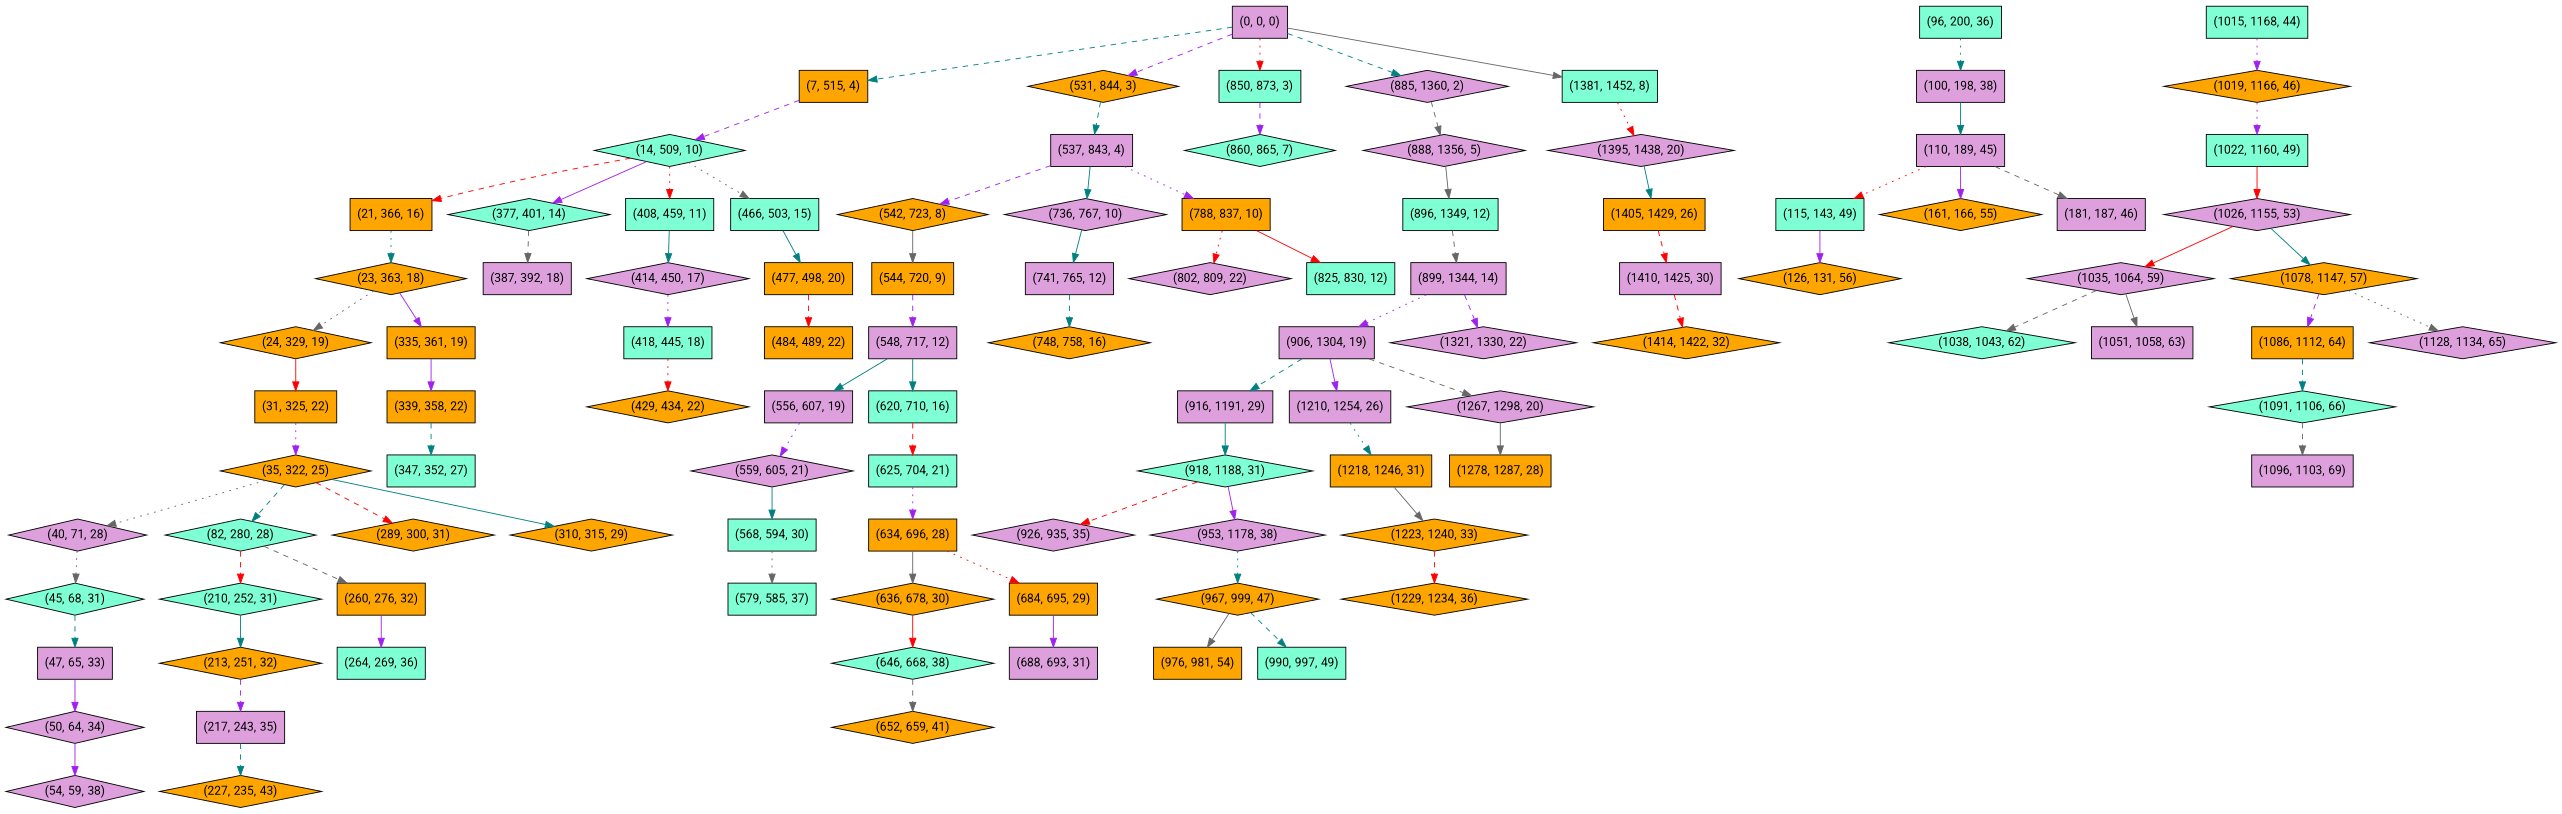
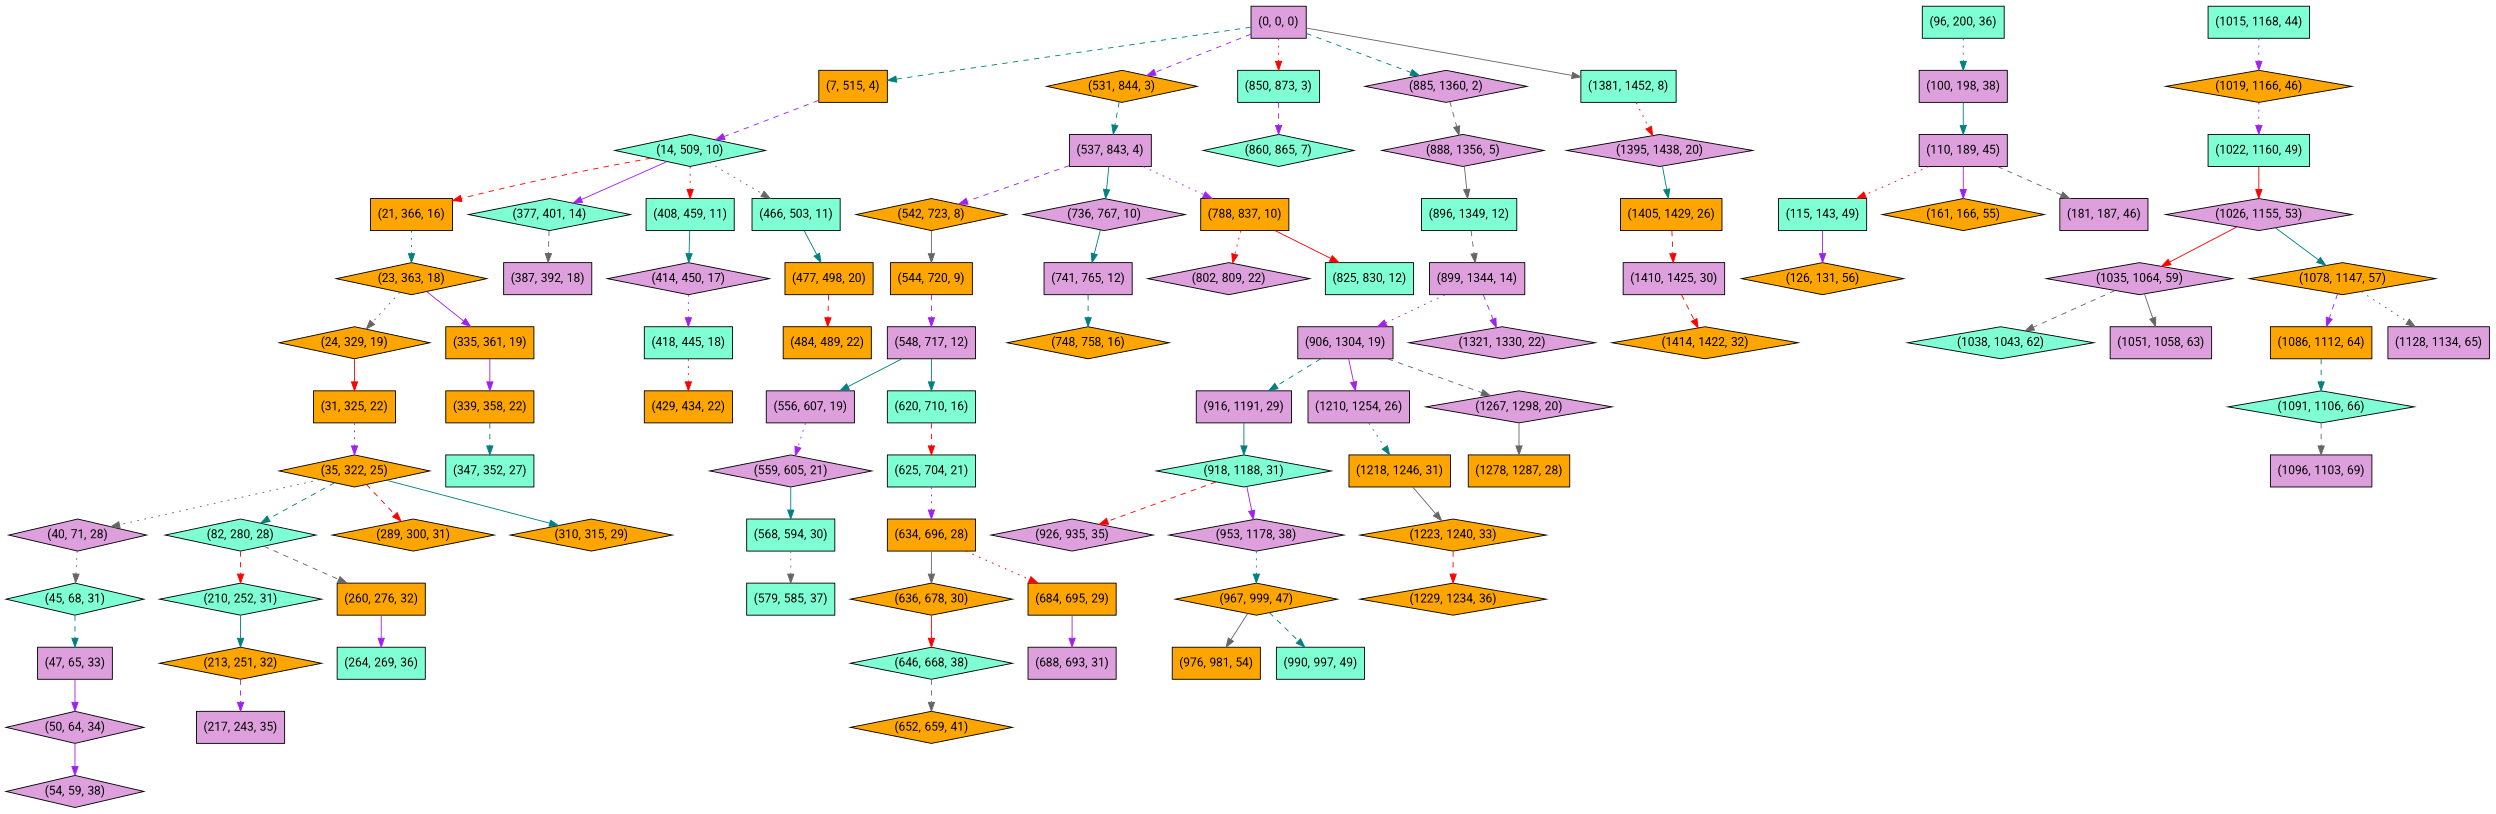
node "(466, 503, 15)": label "(466, 503, 15)" -> "(466, 503, 11)"
node "(1128, 1134, 65)": shape diamond -> box
node "(429, 434, 22)": shape diamond -> box
node "(227, 235, 43)": removed
